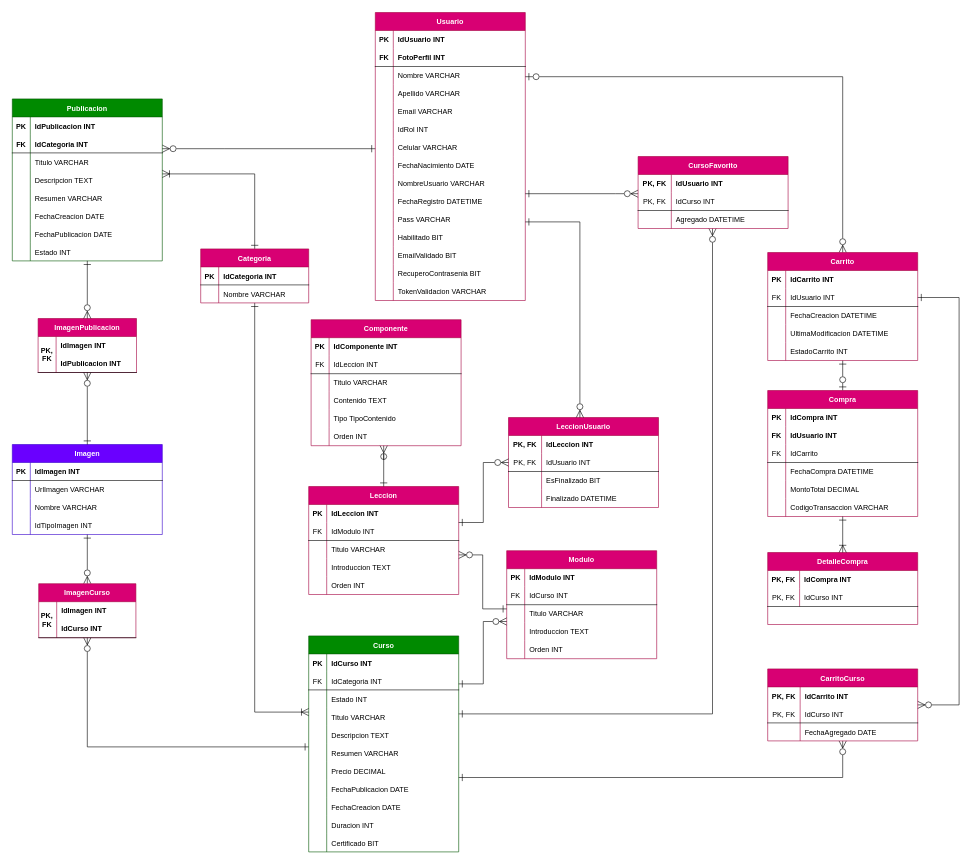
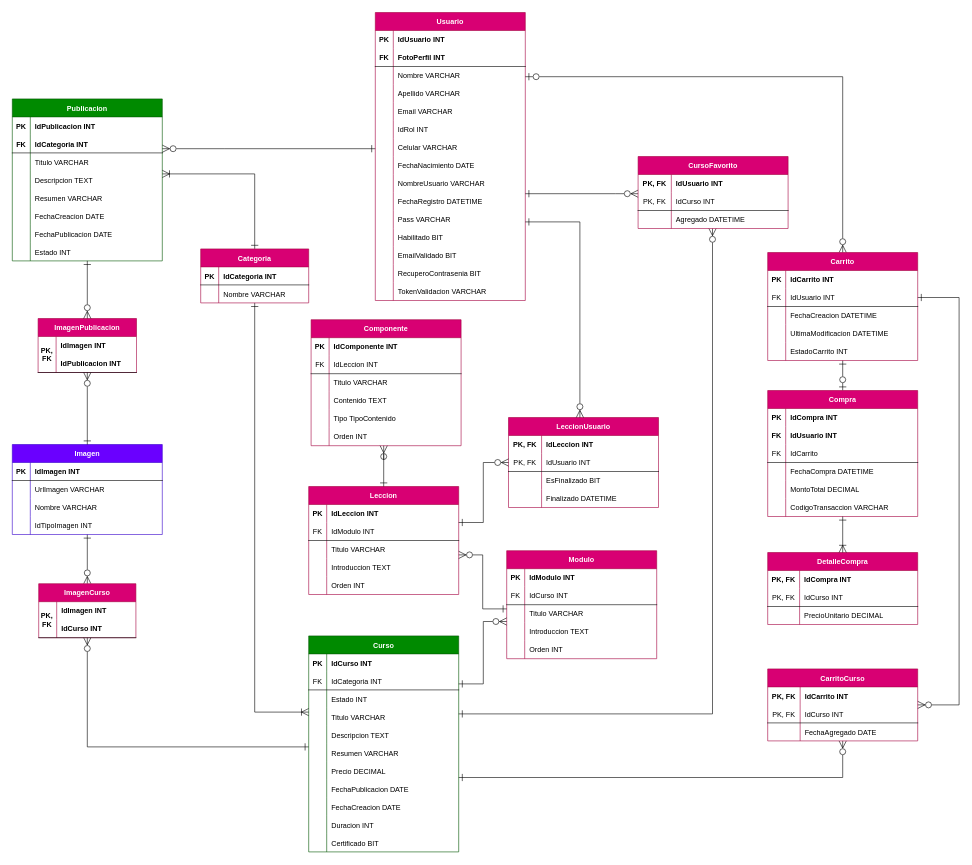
node "PrecioUnitario DECIMAL": added
